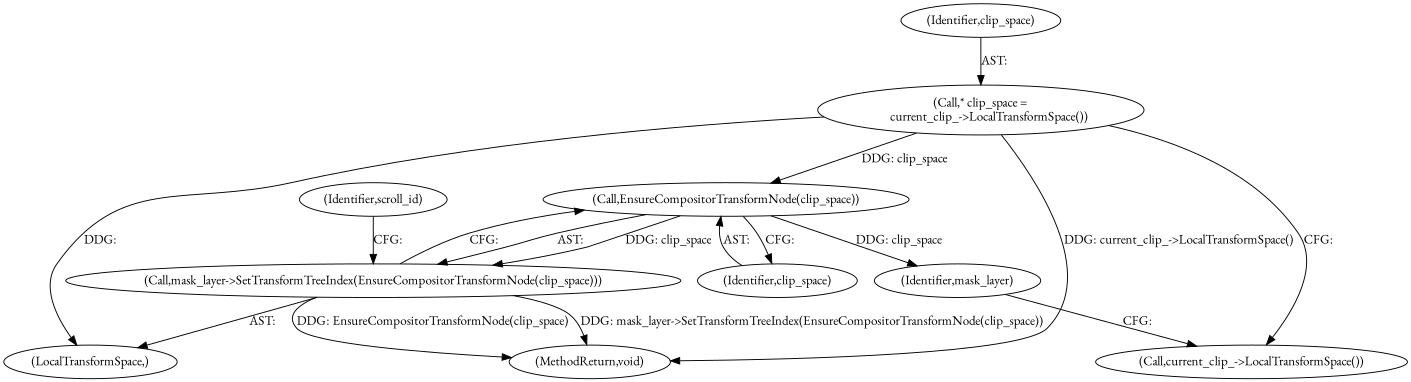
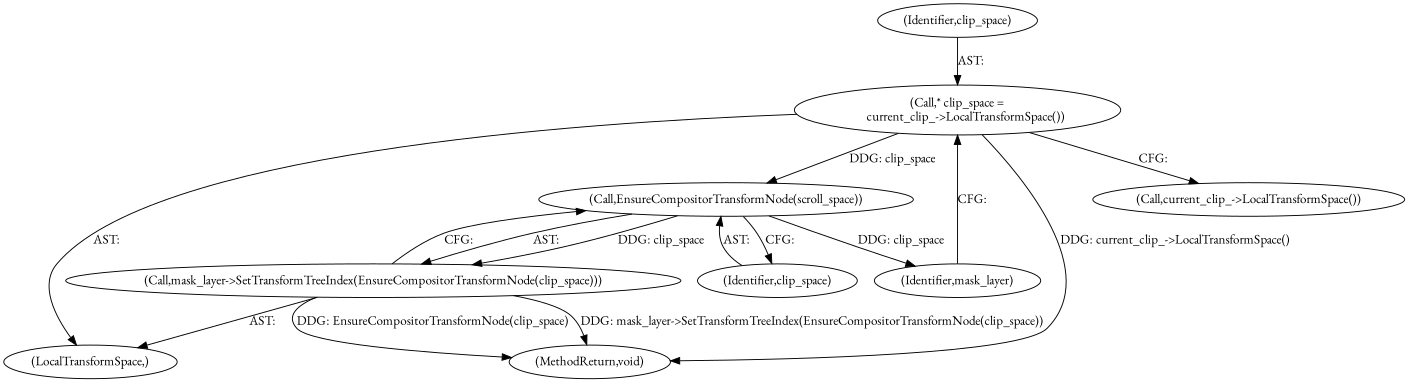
node "(Identifier,scroll_id)": removed
node "(Call,EnsureCompositorTransformNode(clip_space))": label "(Call,EnsureCompositorTransformNode(clip_space))" -> "(Call,EnsureCompositorTransformNode(scroll_space))"
edge "(Call,* clip_space = current_clip_->LocalTransformSpace())" -> "(LocalTransformSpace,)": label "DDG: " -> "AST: "
edge "(Identifier,mask_layer)" -> "(Call,current_clip_->LocalTransformSpace())": now "(Identifier,mask_layer)" -> "(Call,* clip_space = current_clip_->LocalTransformSpace())"
